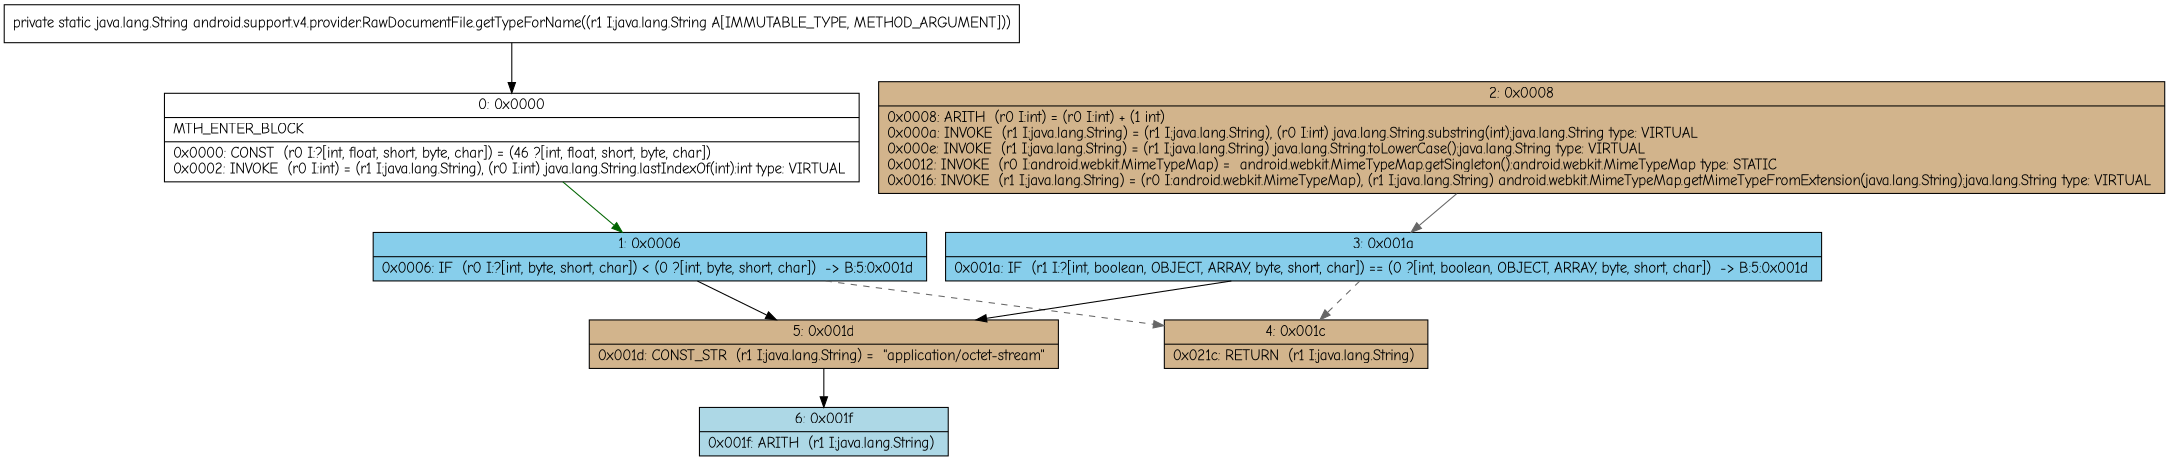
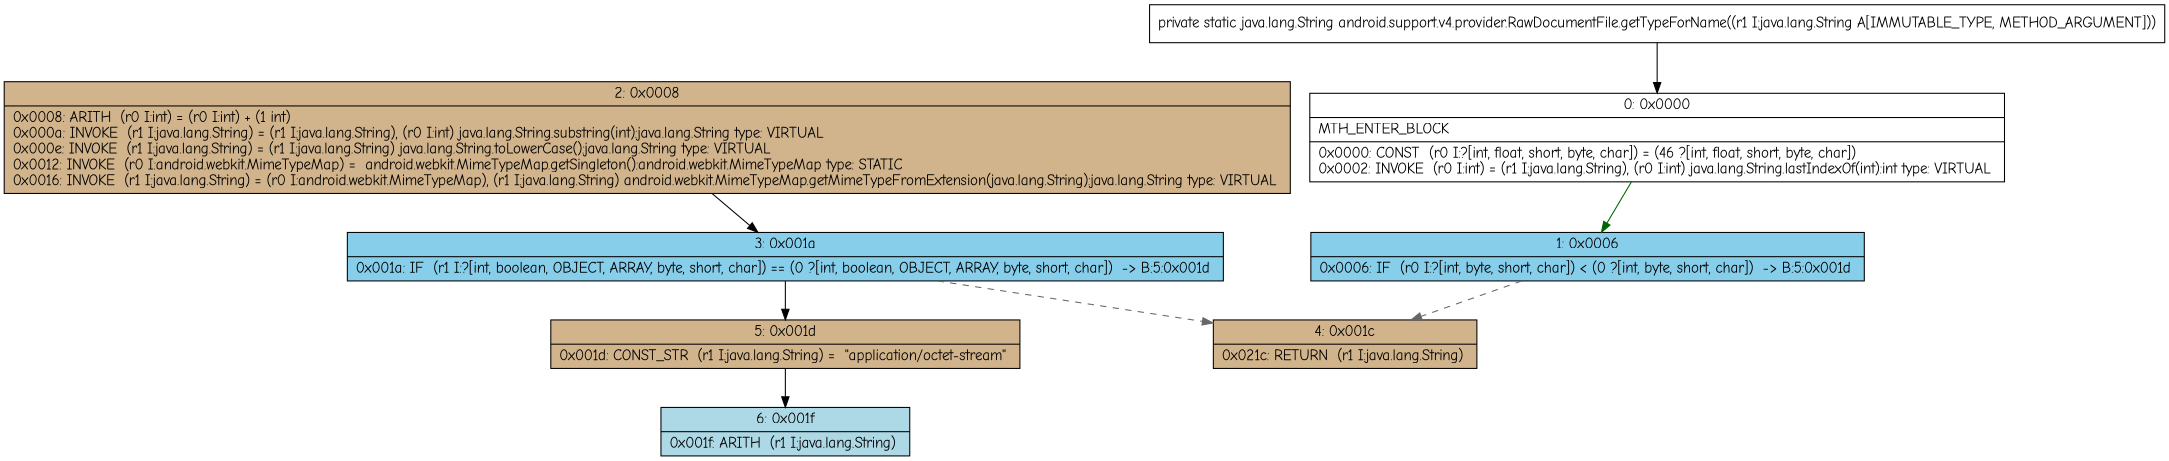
edge "2: 0x0008" -> "3: 0x001a": color gray40 -> black
edge "1: 0x0006" -> "5: 0x001d": removed
